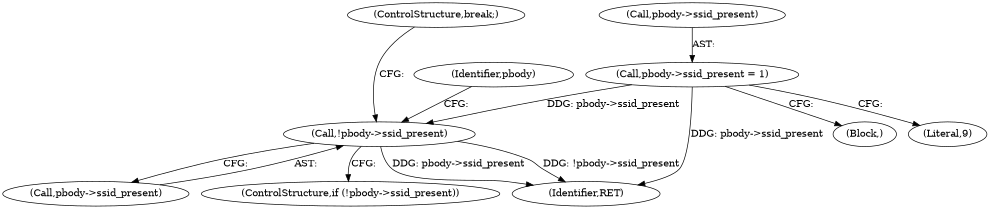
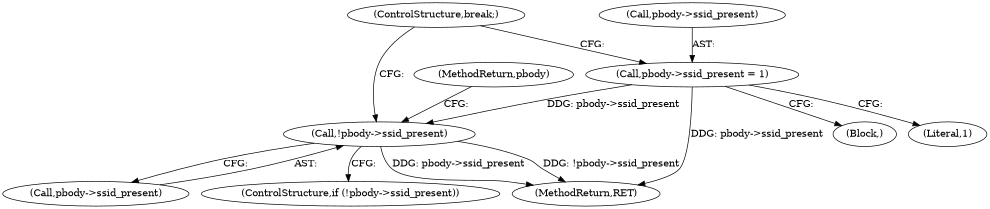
edge "(ControlStructure,break;)" -> "(Call,pbody->ssid_present = 1)": added, label "CFG:"
node "(Identifier,pbody)": label "(Identifier,pbody)" -> "(MethodReturn,pbody)"
node "(Literal,9)": label "(Literal,9)" -> "(Literal,1)"
node "(Identifier,RET)": label "(Identifier,RET)" -> "(MethodReturn,RET)"
